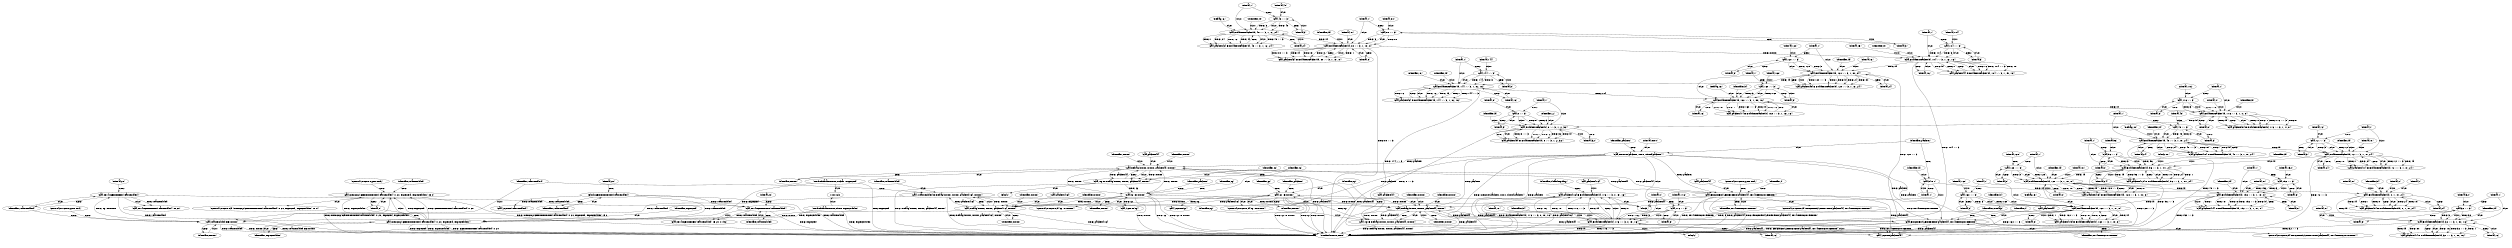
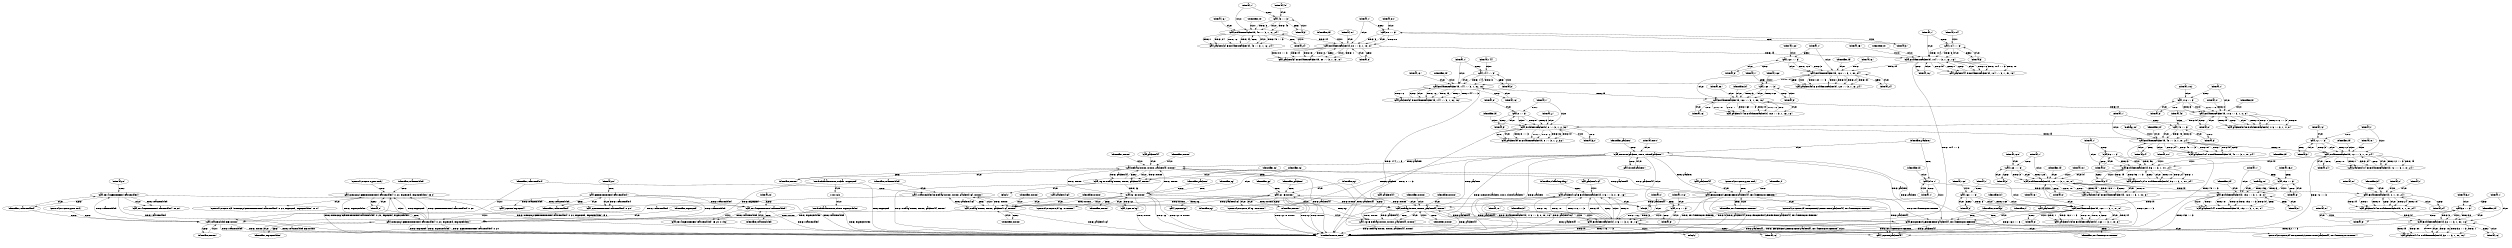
node "(Defrag,'C')": label "(Defrag,'C')" -> "(Literal,'C')"
edge "(Call,BuildTestPacket(id, 80 >> 3, 1, 'D', 8))" -> "(Call,BuildTestPacket(id, 104 >> 3, 1, 'E', 16))": label "DDG: NULL" -> "DDG: id"
edge "(Literal,'F')" -> "(Call,BuildTestPacket(id, 120 >> 3, 1, 'F', 24))": label "AST: " -> "DDG: "
node "(Identifier,'G')": label "(Identifier,'G')" -> "(Literal,'G')"
edge "(Call,BuildTestPacket(id, 120 >> 3, 1, 'F', 24))" -> "(Call,BuildTestPacket(id, 144 >> 3, 1, 'G', 16))": label "DDG: id" -> "NULL: id"
node "(Defrag,'H')": label "(Defrag,'H')" -> "(Literal,'H')"
edge "(Call,BuildTestPacket(id, 144 >> 3, 1, 'G', 16))" -> "(Call,BuildTestPacket(id, 160 >> 3, 1, 'H', 16))": label "DDG: 104" -> "DDG: id"
edge "(Literal,'I')" -> "(Call,BuildTestPacket(id, 176 >> 3, 1, 'I', 8))": label "AST: " -> "DDG: 0"
node "(Identifier,'J')": label "(Identifier,'J')" -> "(Literal,'J')"
edge "(Call,BuildTestPacket(id, 8 >> 3, 1, 'J', 32))" -> "(Call,BuildTestPacket(id, 48 >> 3, 1, 'K', 24))": added, label "DDG: id"
node "(Literal,96)": removed
edge "(Call,BuildTestPacket(id, 48 >> 3, 1, 'K', 24))" -> "(Call,BuildTestPacket(id, 72 >> 3, 1, 'L', 24))": label "DDG: id" -> "DDG: 'L'"
node "(Block,'M')": label "(Block,'M')" -> "(Literal,'M')"
edge "(Call,BuildTestPacket(id, 80 >> 3, 1, 'D', 8))" -> "(MethodReturn,RET)": removed, label "DDG: 80 >> 3"
edge "(Literal,128)" -> "(Call,128 >> 3)": label "CFG: " -> "AST: "
node "(Call,sizeof(packets))": added
edge "(Call,BuildTestPacket(id, 96 >> 3, 1, 'M', 24))" -> "(Call,BuildTestPacket(id, 128 >> 3, 1, 'N', 8))": label "DDG: id" -> "AST: id"
edge "(Literal,152)" -> "(Call,152 >> 3)": label "AST: " -> "CFG: "
edge "(Call,memset(packets, 0x00, sizeof(packets)))" -> "(Call,Defrag(NULL, NULL, packets[16], NULL))": label "DDG: packets" -> "FRAG: packets"
node "(Literal,'O')": label "(Literal,'O')" -> "(Defrag,'O')"
node "(Block,GET_PKT_DATA(reassembled))": label "(Block,GET_PKT_DATA(reassembled))" -> "(Call,GET_PKT_DATA(reassembled))"
node "(Defrag,'P')": label "(Defrag,'P')" -> "(Literal,'P')"
edge "(MethodParameterIn,size_t expected_len)" -> "1000123": reversed
edge "(Call,reassembled == NULL)" -> "(Call,IPV4_GET_HLEN(reassembled))": label "DDG: tp != NULL" -> "DDG: reassembled"
node "(Call,SCFree(reassembled))": label "(Call,SCFree(reassembled))" -> "(Call,SCFree(expected))"
node "(Call,GET_PKT_DATA(reassembled) + 20)": added
edge "(Call,Defrag(NULL, NULL, packets[16], NULL))" -> "(Call,reassembled == NULL)": label "DDG: NULL" -> "PKT: NULL"
edge "(Call,BuildTestPacket(id, 160 >> 3, 1, 'P', 8))" -> "(Call,BuildTestPacket(id, 176 >> 3, 0, 'Q', 16))": label "DDG: 3" -> "DDG: id"
edge "(Call,BuildTestPacket(id, 0, 1, 'A', 24))" -> "(Call,BuildTestPacket(id, 32 >> 3, 1, 'B', 16))": now "(Call,packets[0] = BuildTestPacket(id, 0, 1, 'A', 24))" -> "(Call,BuildTestPacket(id, 32 >> 3, 1, 'B', 16))"
edge "(Call,IPV4_GET_IPLEN(reassembled))" -> "(MethodReturn,RET)": label "DDG: expected" -> "DDG: reassembled"
edge "(Call,BuildTestPacket(id, 120 >> 3, 1, 'F', 24))" -> "(MethodReturn,RET)": removed, label "DDG: 120 >> 3"
edge "(Call,packets[1] = BuildTestPacket(id, 32 >> 3, 1, 'B', 16))" -> "(Call,BuildTestPacket(id, 32 >> 3, 1, 'B', 16))": label "CFG: " -> "NULL: "
edge "(Call,BuildTestPacket(id, 96 >> 3, 1, 'M', 24))" -> "(MethodReturn,RET)": removed, label "DDG: 96 >> 3"
edge "(Call,*reassembled = Defrag(NULL, NULL, packets[16], NULL))" -> "(MethodReturn,RET)": removed, label "DDG: Defrag(NULL, NULL, packets[16], NULL)"
